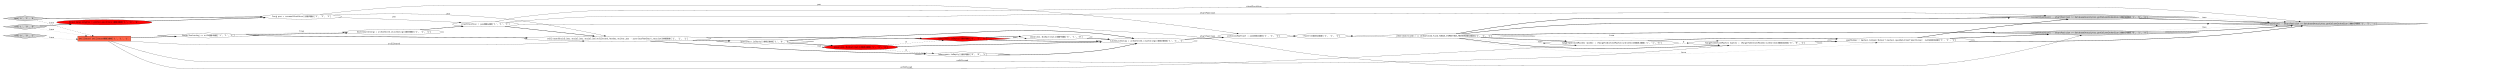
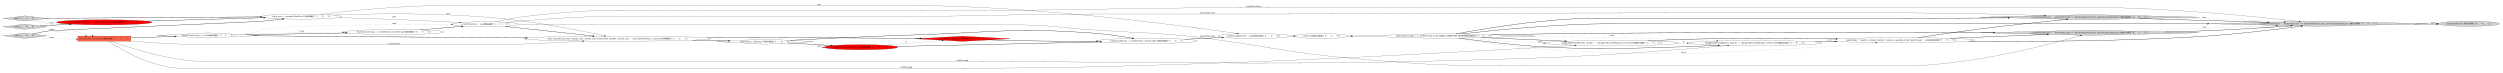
node "addIndexBlock()@@@17@@@['0', '0', '1']": added
edge "firstClustering == null@@@4@@@['1', '1', '1']" -> "startPosition = pos@@@6@@@['1', '1', '1']": added, label "true"
edge "add['0', '0', '1']" -> "long pos = currentPosition()@@@3@@@['1', '1', '1']": added
node "observers.forEach(null)@@@9@@@['0', '1', '0']": removed
node "!observers.isEmpty()@@@9@@@['0', '0', '1']": removed
